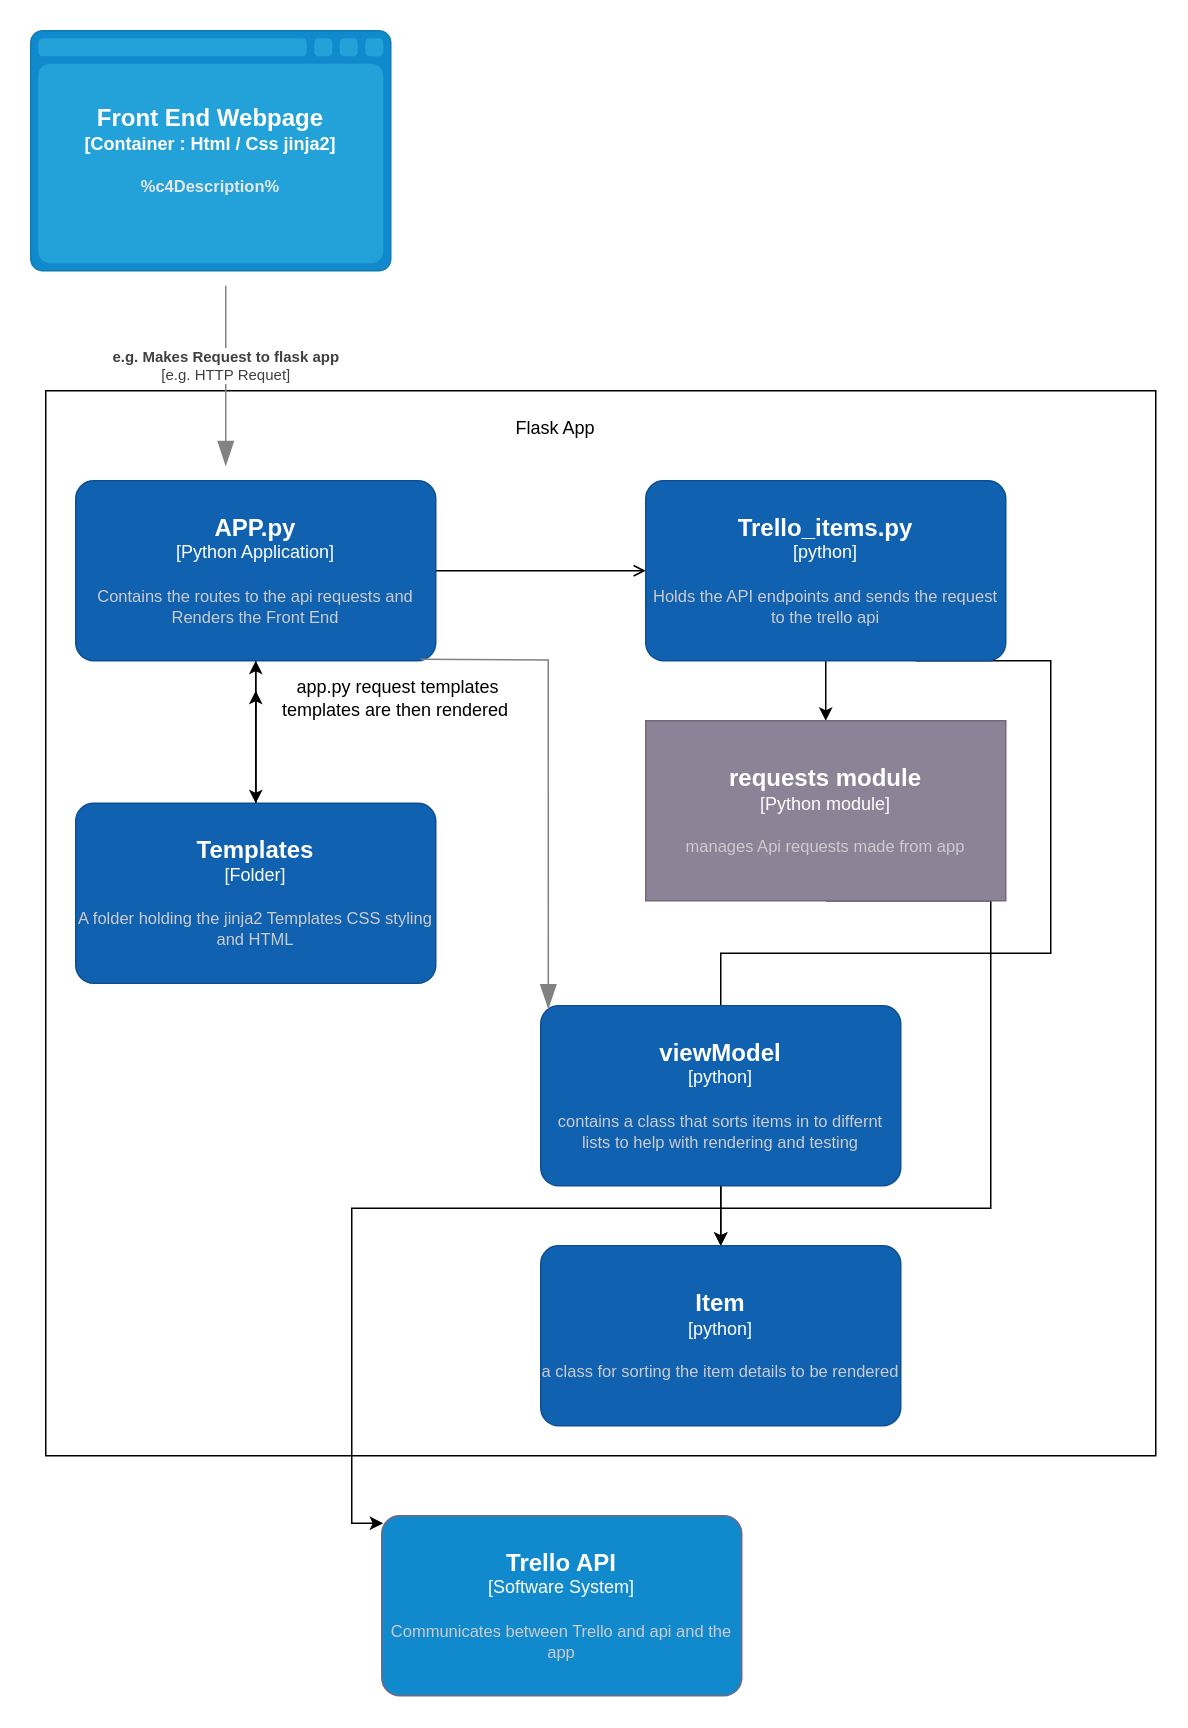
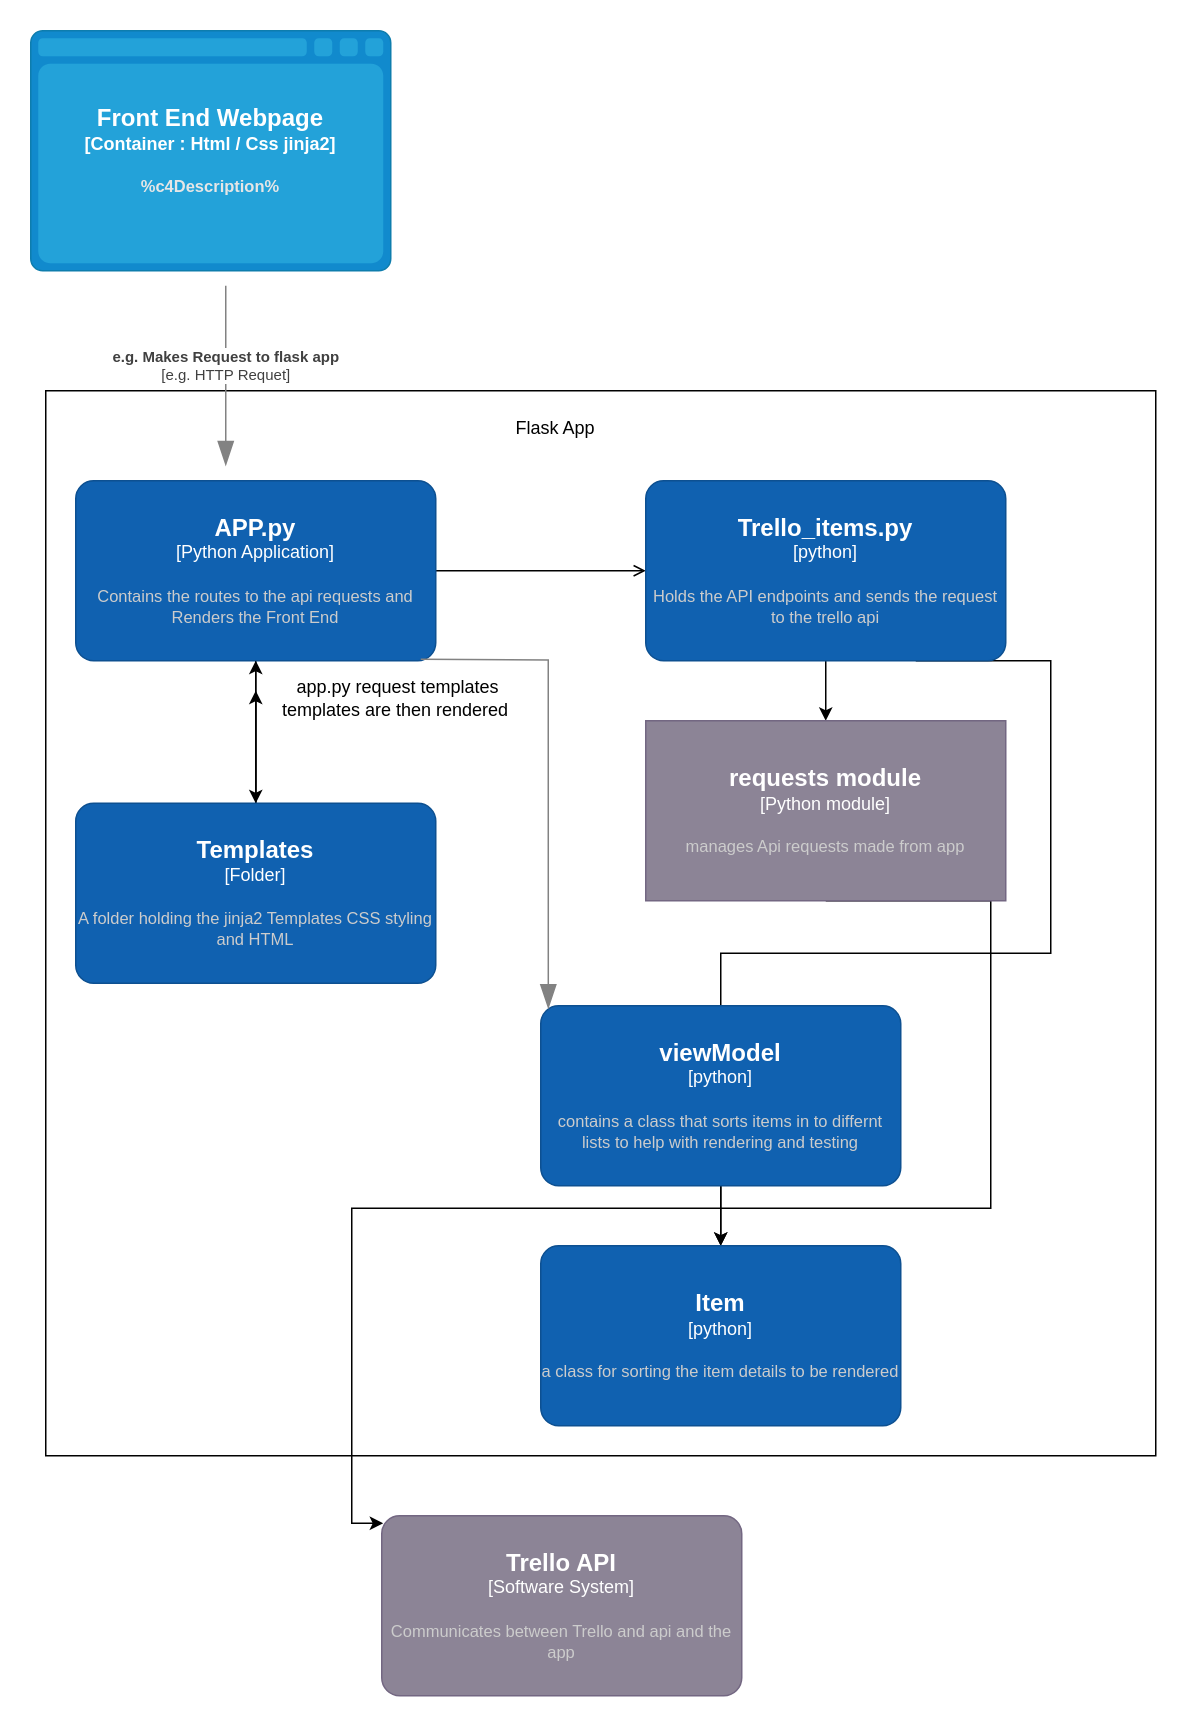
node "Trello API [Software System] Communicates between Trello and api and the app": fillcolor #118acd -> #8c8496
